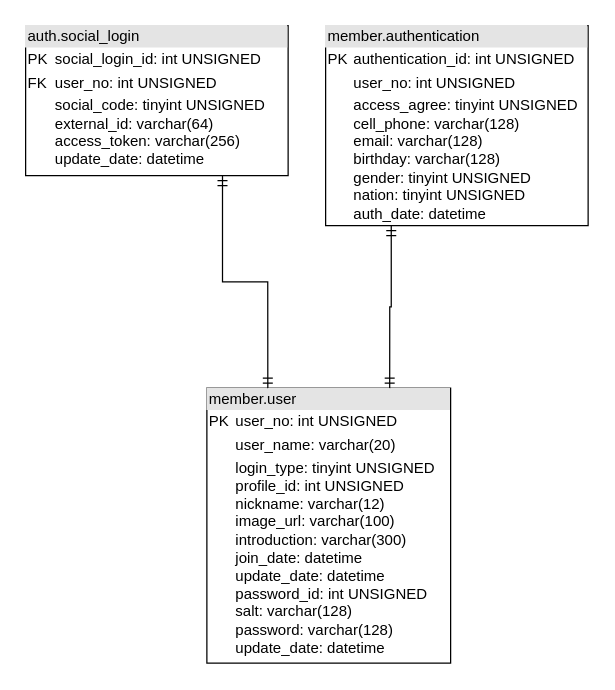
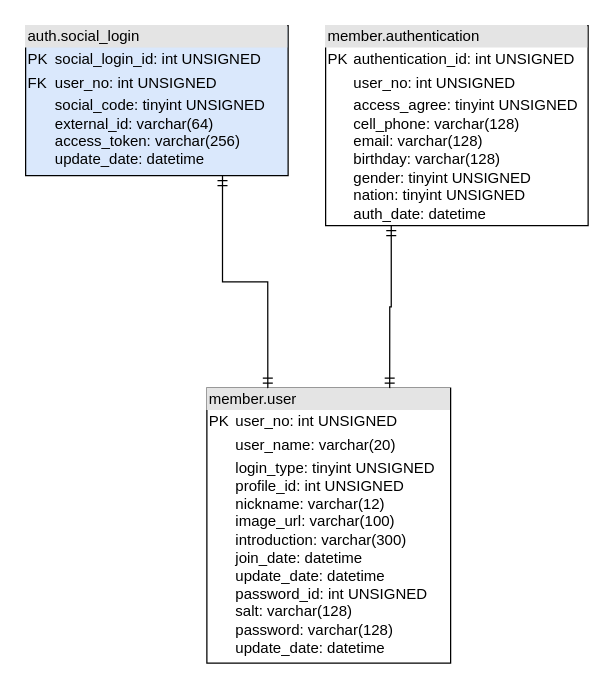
node "auth.social_login PK social_login_id: int UNSIGNED FK user_no: int UNSIGNED social_code: tinyint UNSIGNED external_id: varchar(64) access_token: varchar(256) update_date: datetime": fillcolor #ffffff -> #dae8fc
